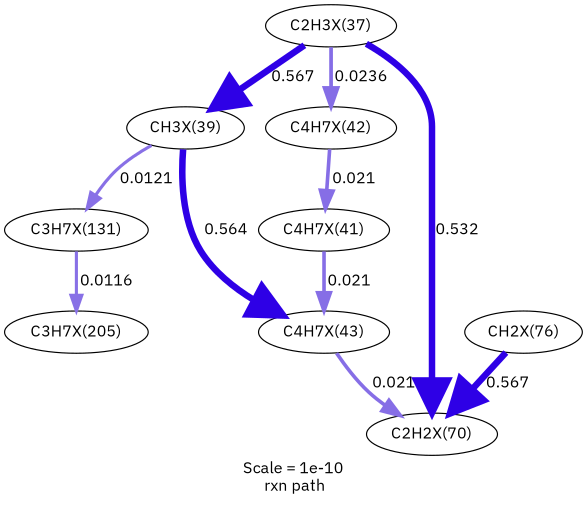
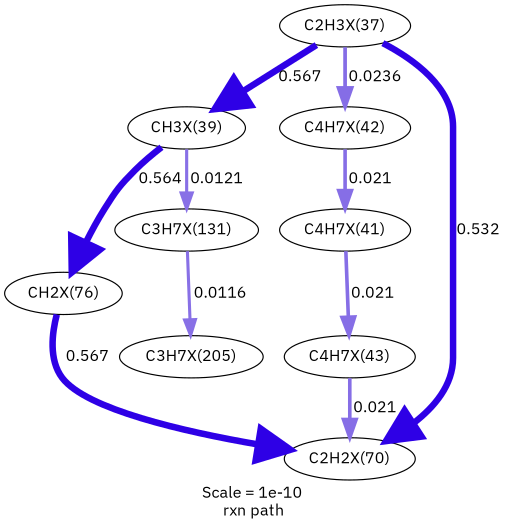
edge "CH3X(39)" -> "C4H7X(43)": now "CH3X(39)" -> "CH2X(76)"
